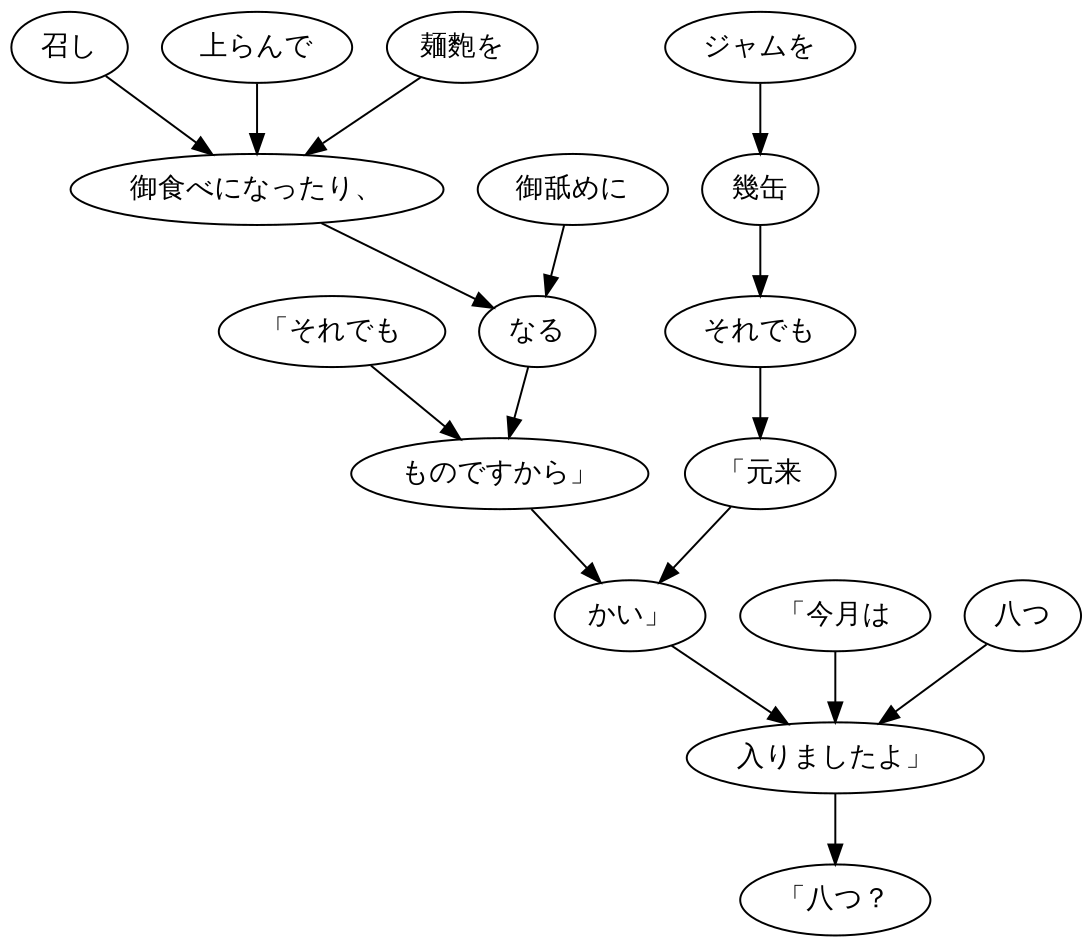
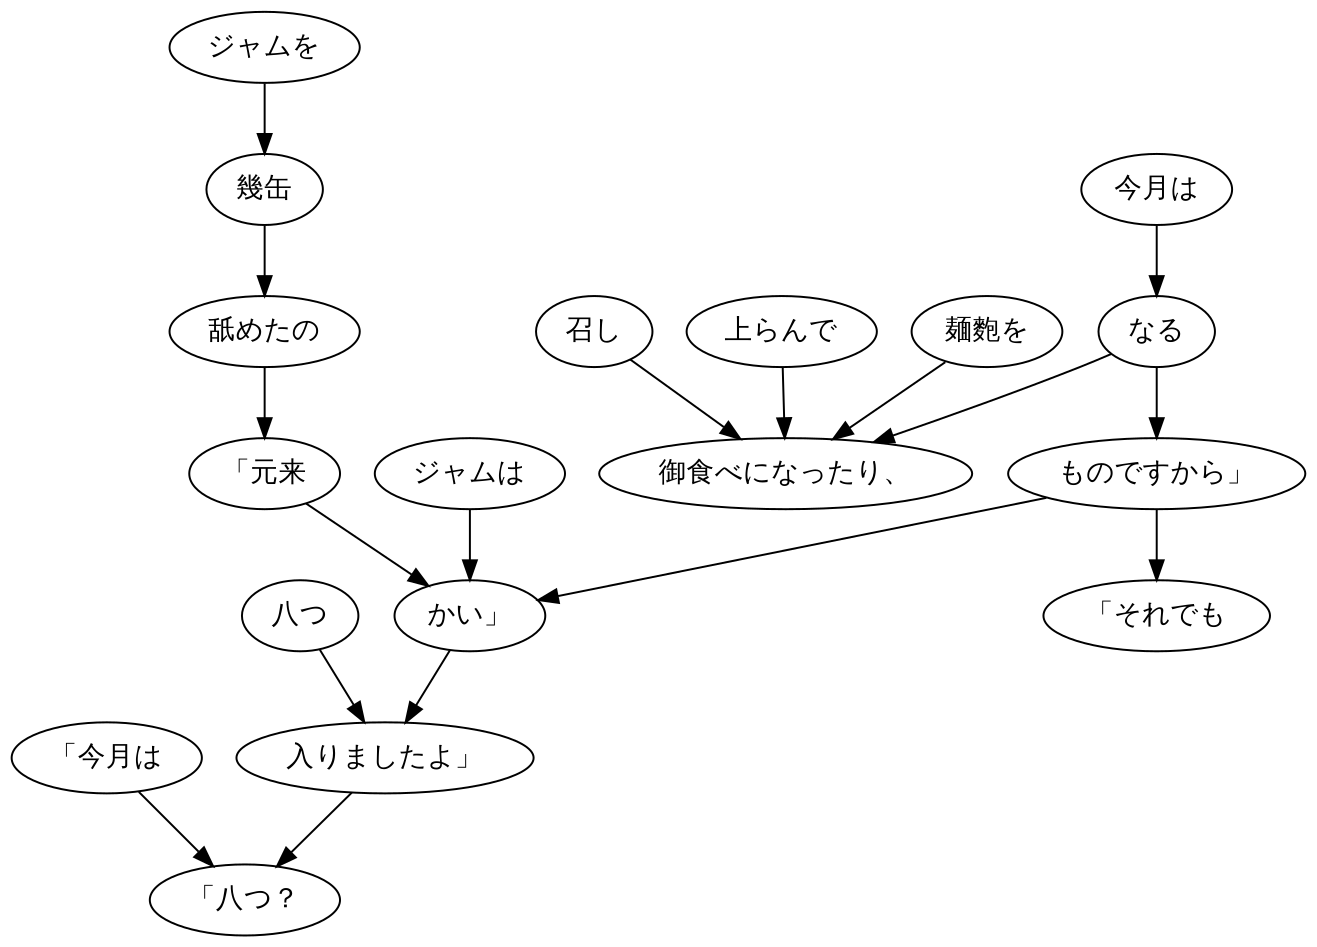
node "御舐めに": label "御舐めに" -> "今月は"
edge "御食べになったり、" -> "なる": reversed
node "それでも": label "それでも" -> "舐めたの"
edge "「それでも" -> "ものですから」": reversed
node "ジャムは": added
edge "「今月は" -> "入りましたよ」": now "「今月は" -> "「八つ？"
